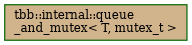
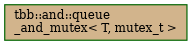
node "tbb::internal::queue _and_mutex< T, mutex_t >": label "tbb::internal::queue _and_mutex< T, mutex_t >" -> "tbb::and::queue _and_mutex< T, mutex_t >"
